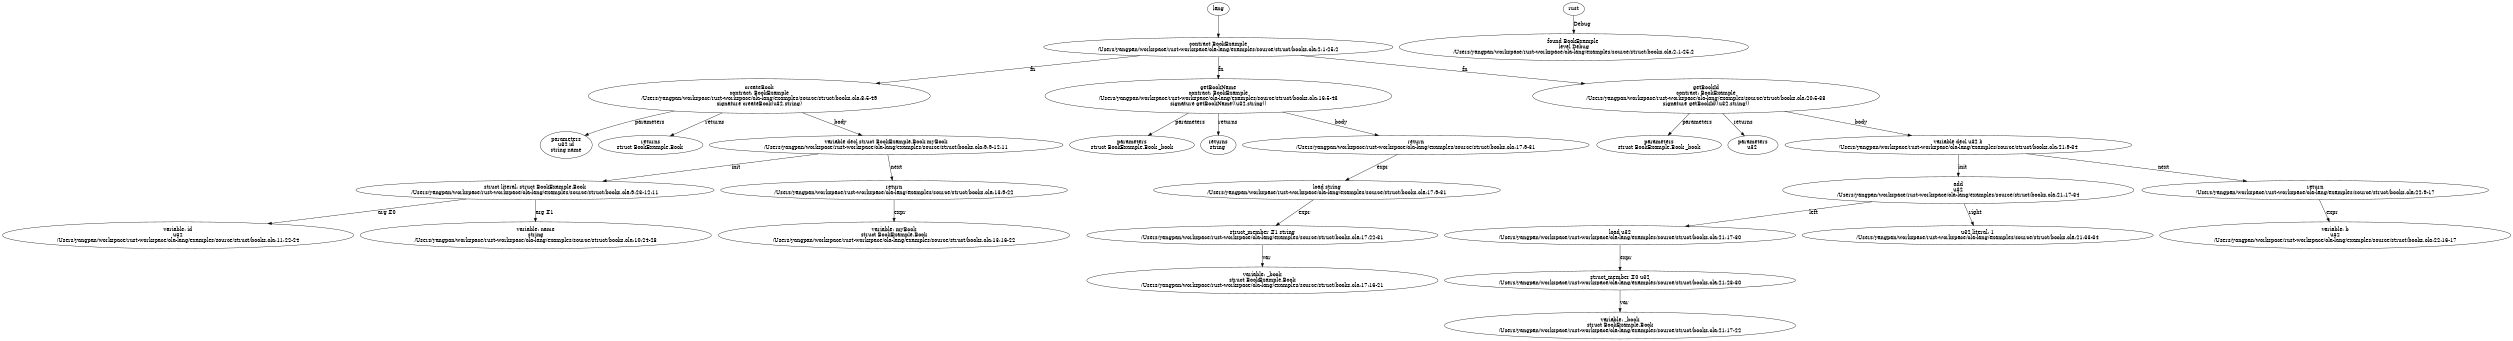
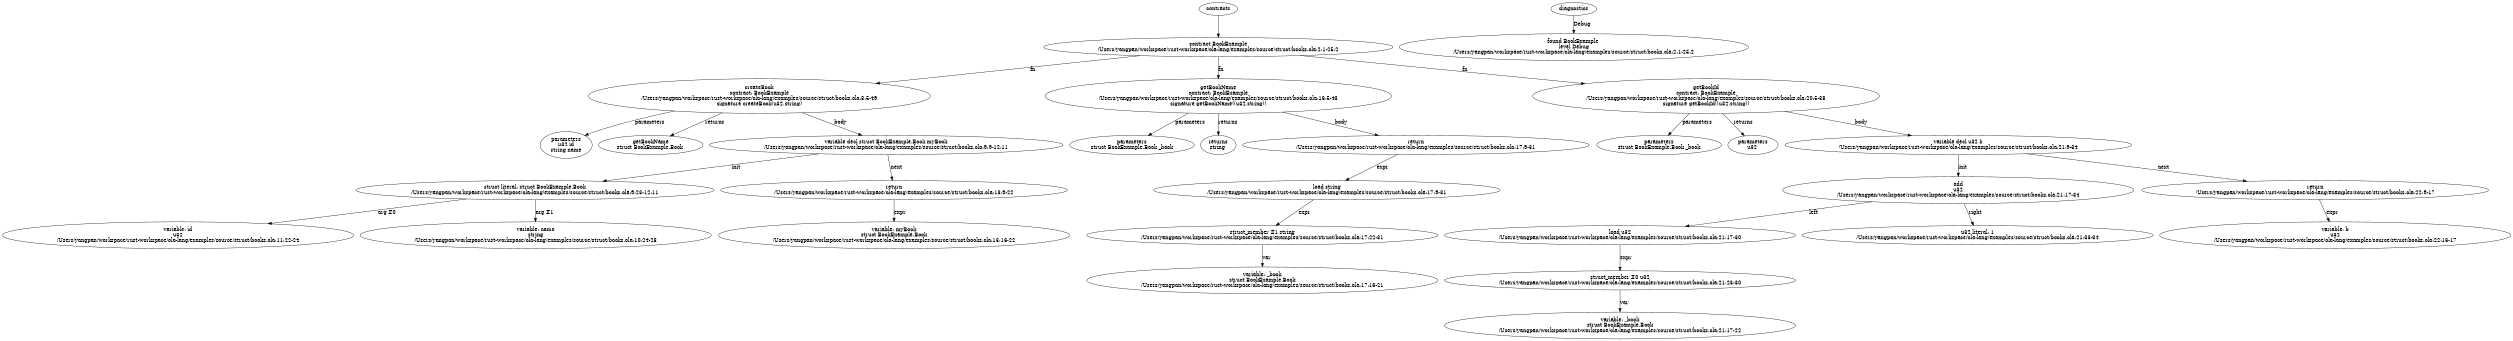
node "lang": label "lang" -> "contracts"
node "rust": label "rust" -> "diagnostics"
node "returns struct BookExample.Book": label "returns struct BookExample.Book" -> "getBookName struct BookExample.Book"
